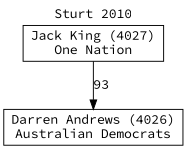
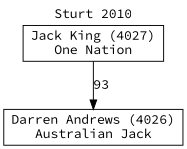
node "Darren Andrews (4026) Australian Democrats": label "Darren Andrews (4026) Australian Democrats" -> "Darren Andrews (4026) Australian Jack"
